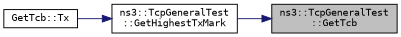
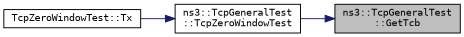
node "GetTcb::Tx": label "GetTcb::Tx" -> "TcpZeroWindowTest::Tx"
node "ns3::TcpGeneralTest ::GetHighestTxMark": label "ns3::TcpGeneralTest ::GetHighestTxMark" -> "ns3::TcpGeneralTest ::TcpZeroWindowTest"
